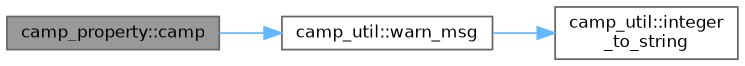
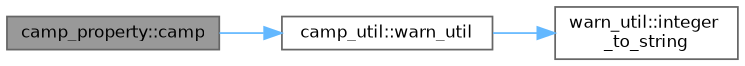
node "camp_util::warn_msg": label "camp_util::warn_msg" -> "camp_util::warn_util"
node "camp_util::integer _to_string": label "camp_util::integer _to_string" -> "warn_util::integer _to_string"
